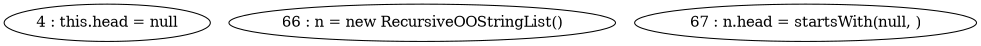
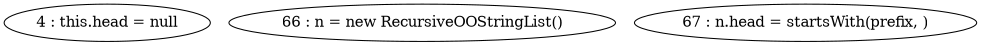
node "67 : n.head = startsWith(null, )": label "67 : n.head = startsWith(null, )" -> "67 : n.head = startsWith(prefix, )"
